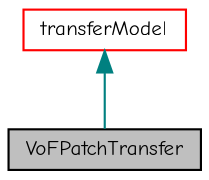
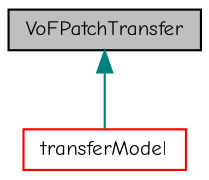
edge "VoFPatchTransfer" -> "transferModel": reversed
